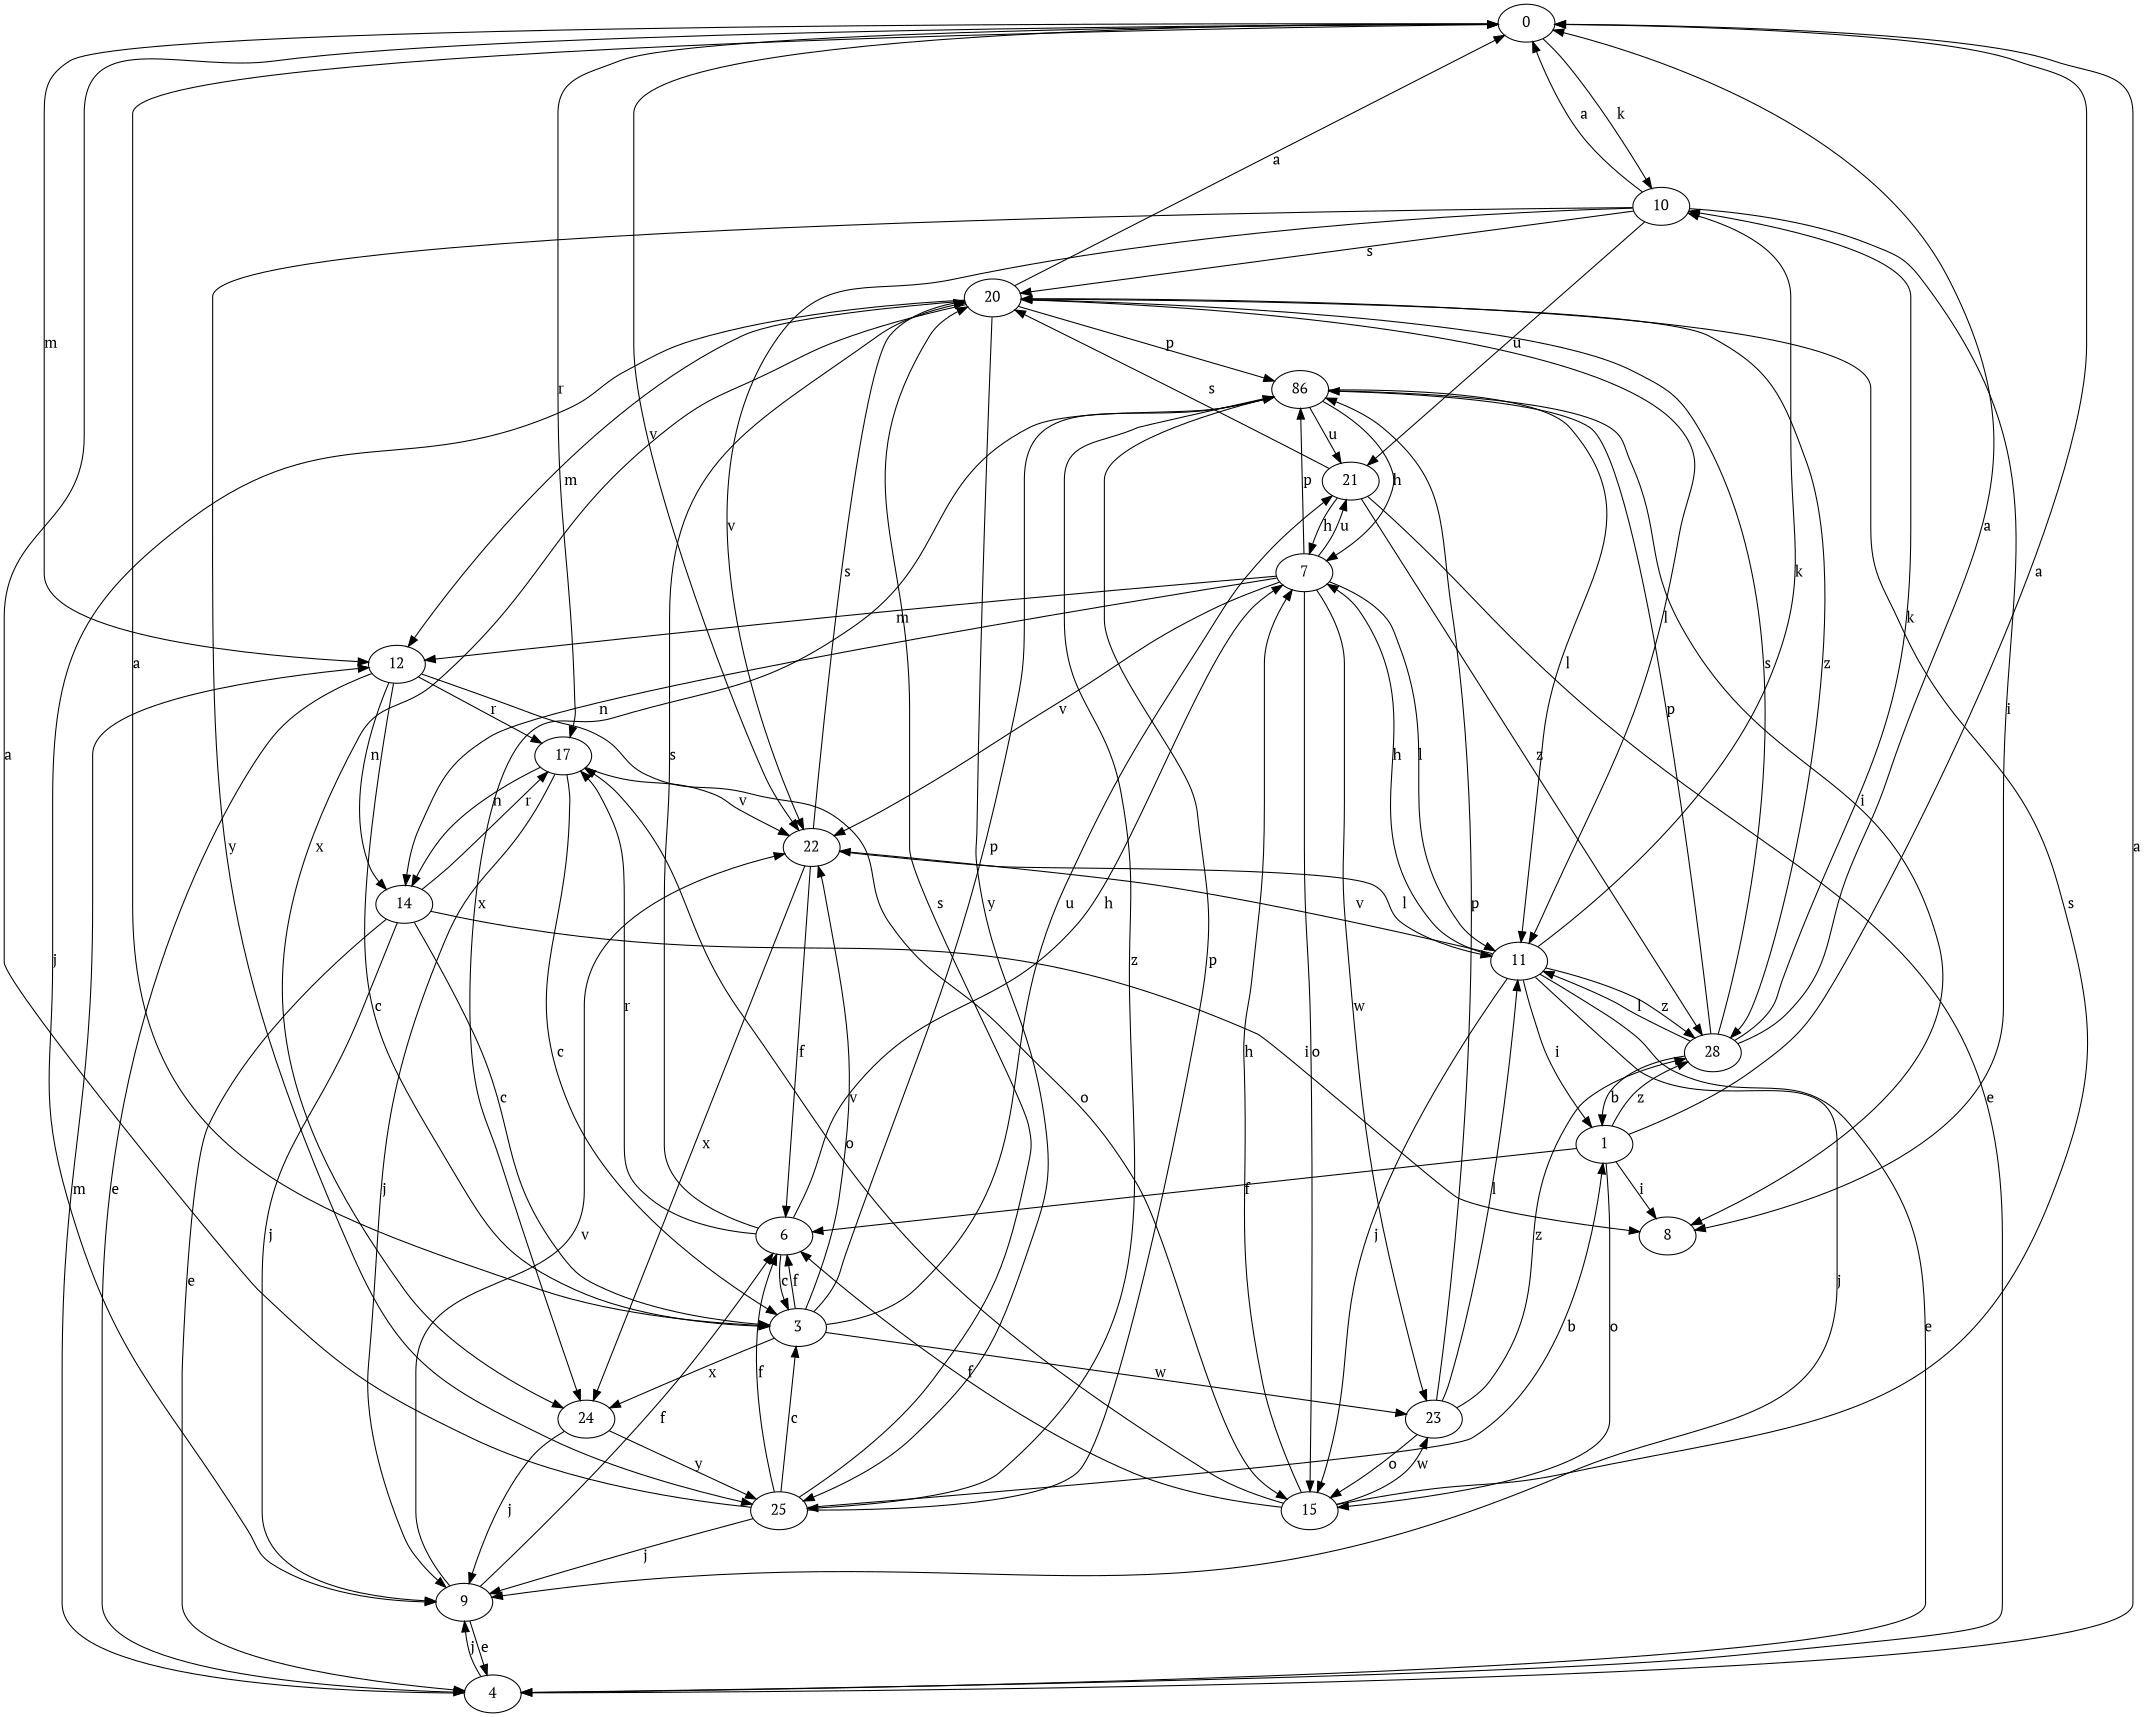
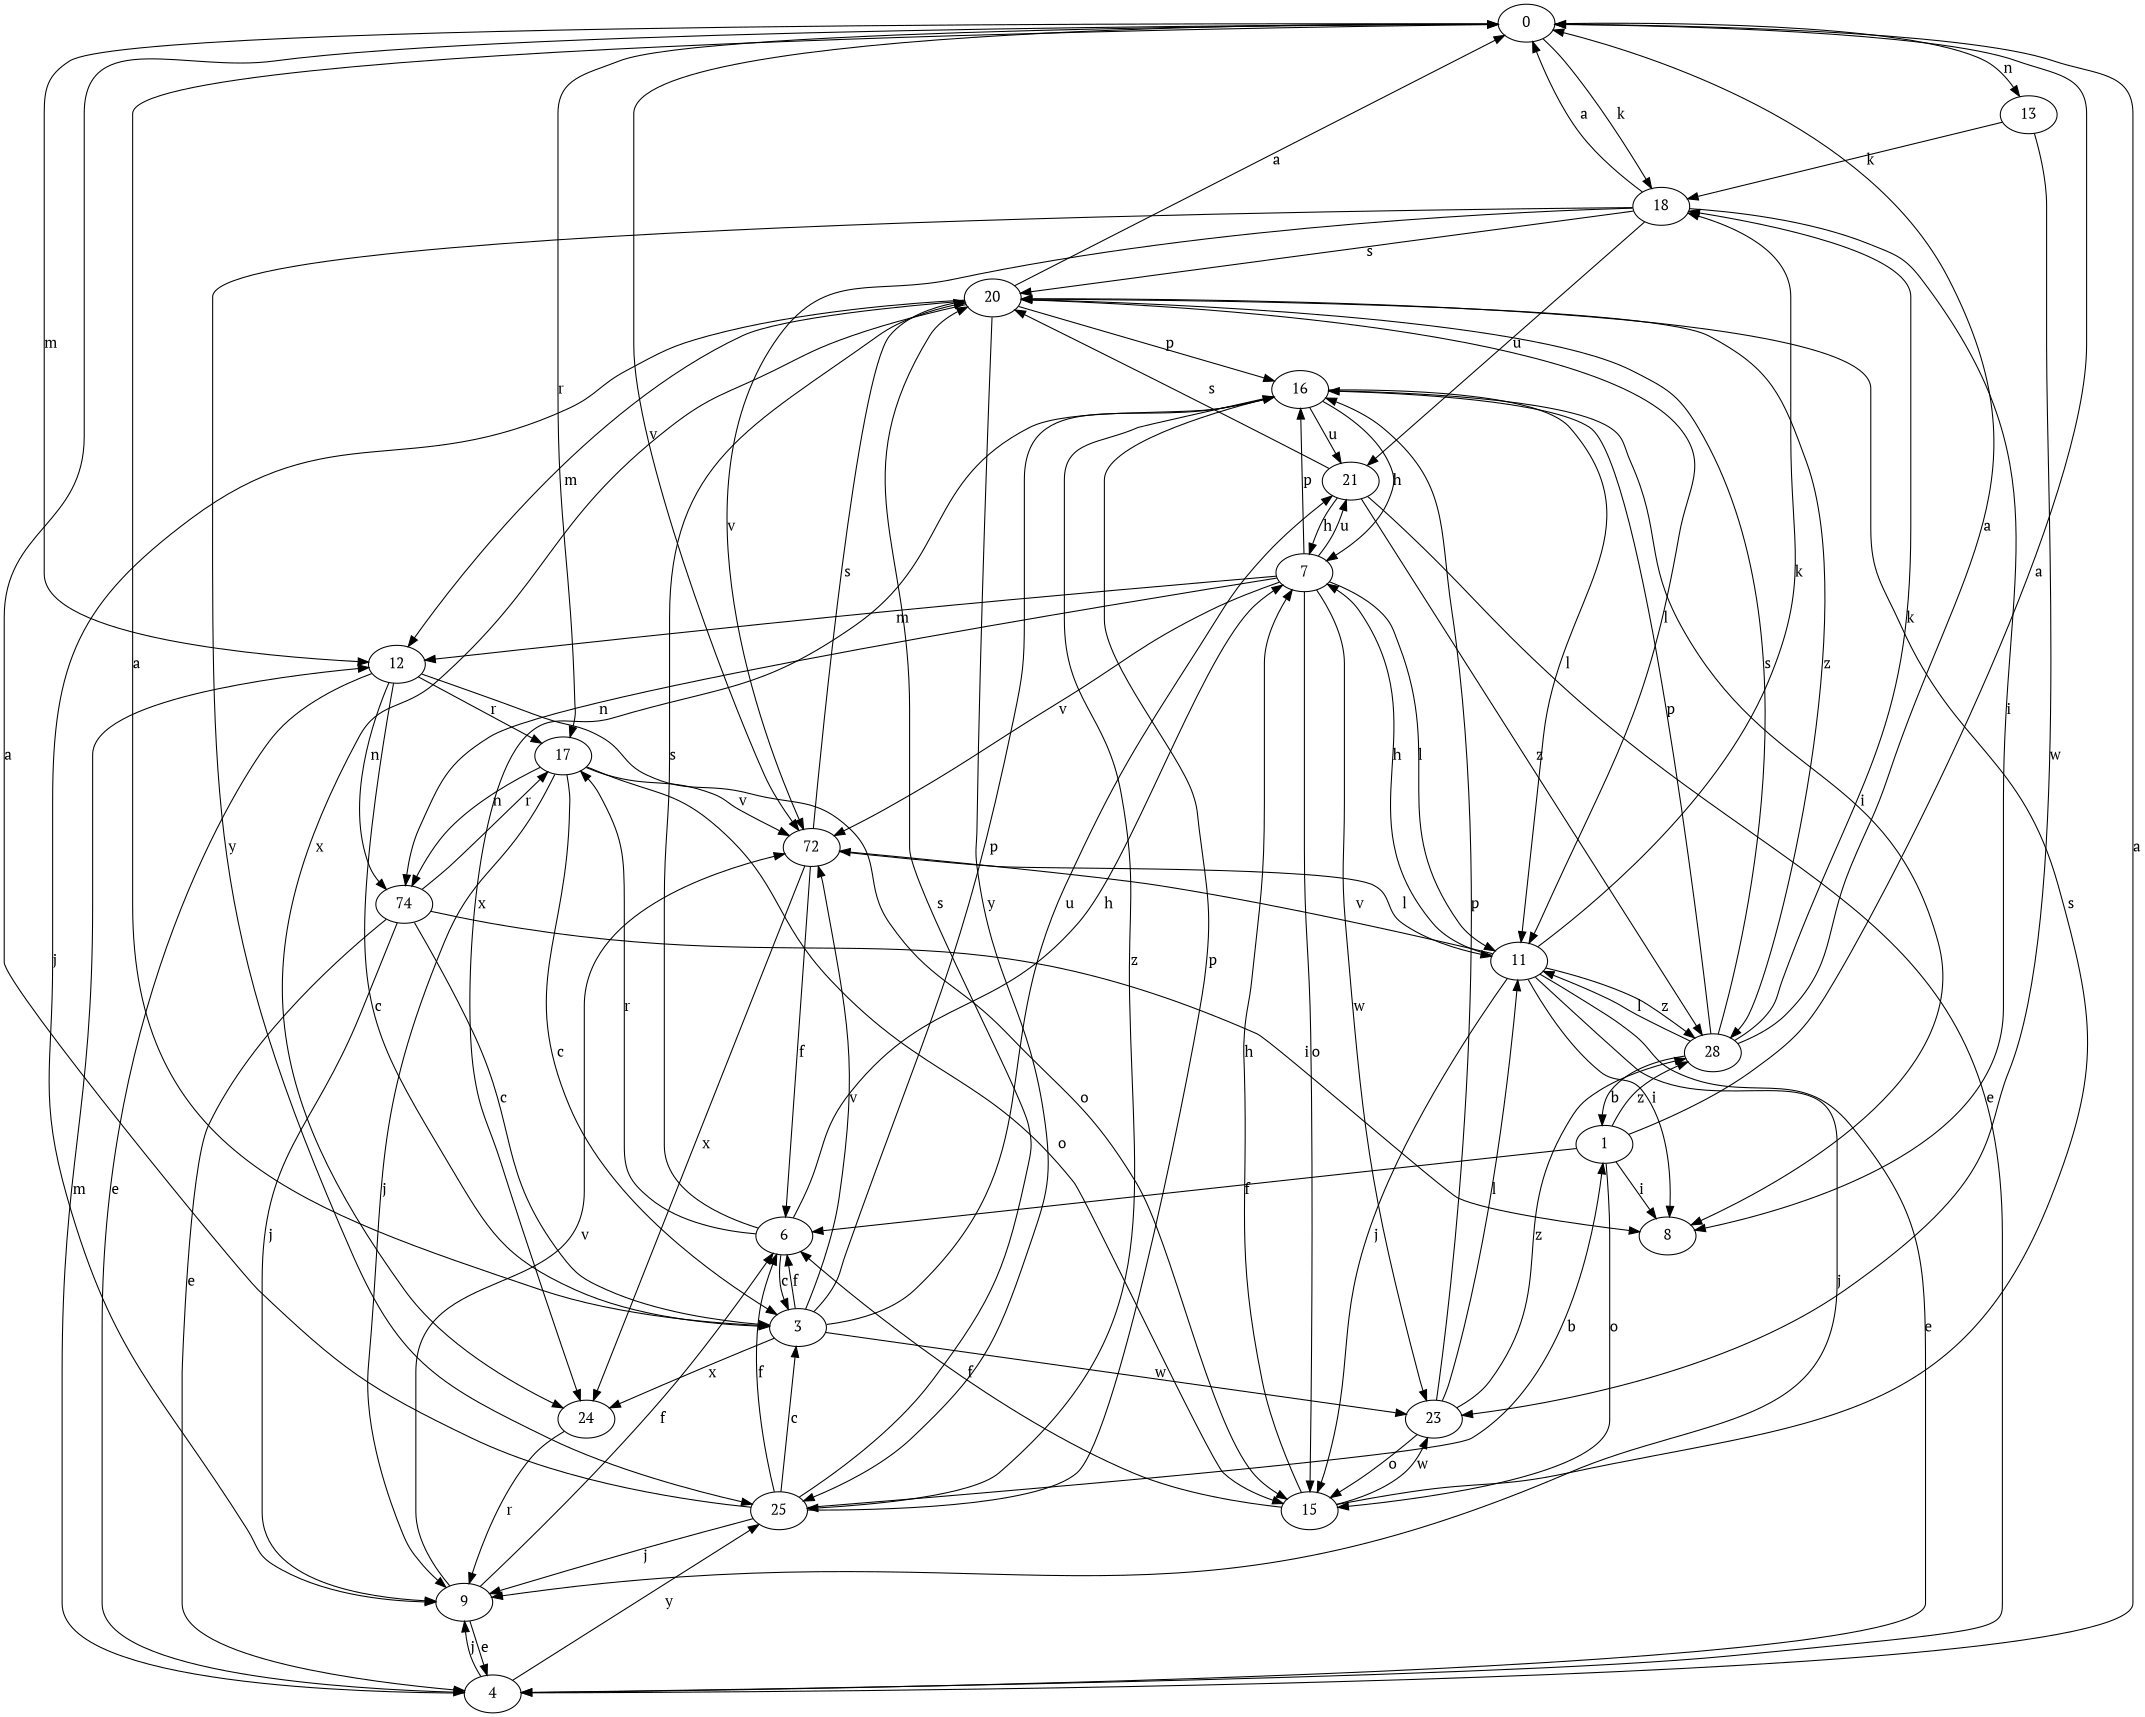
node "13": added
node "10": label "10" -> "18"
node "86": label "86" -> "16"
node "22": label "22" -> "72"
node "14": label "14" -> "74"
edge "11" -> "1": now "11" -> "8"
edge "15" -> "17": reversed
edge "24" -> "25": now "4" -> "25"
edge "24" -> "9": label "j" -> "r"
